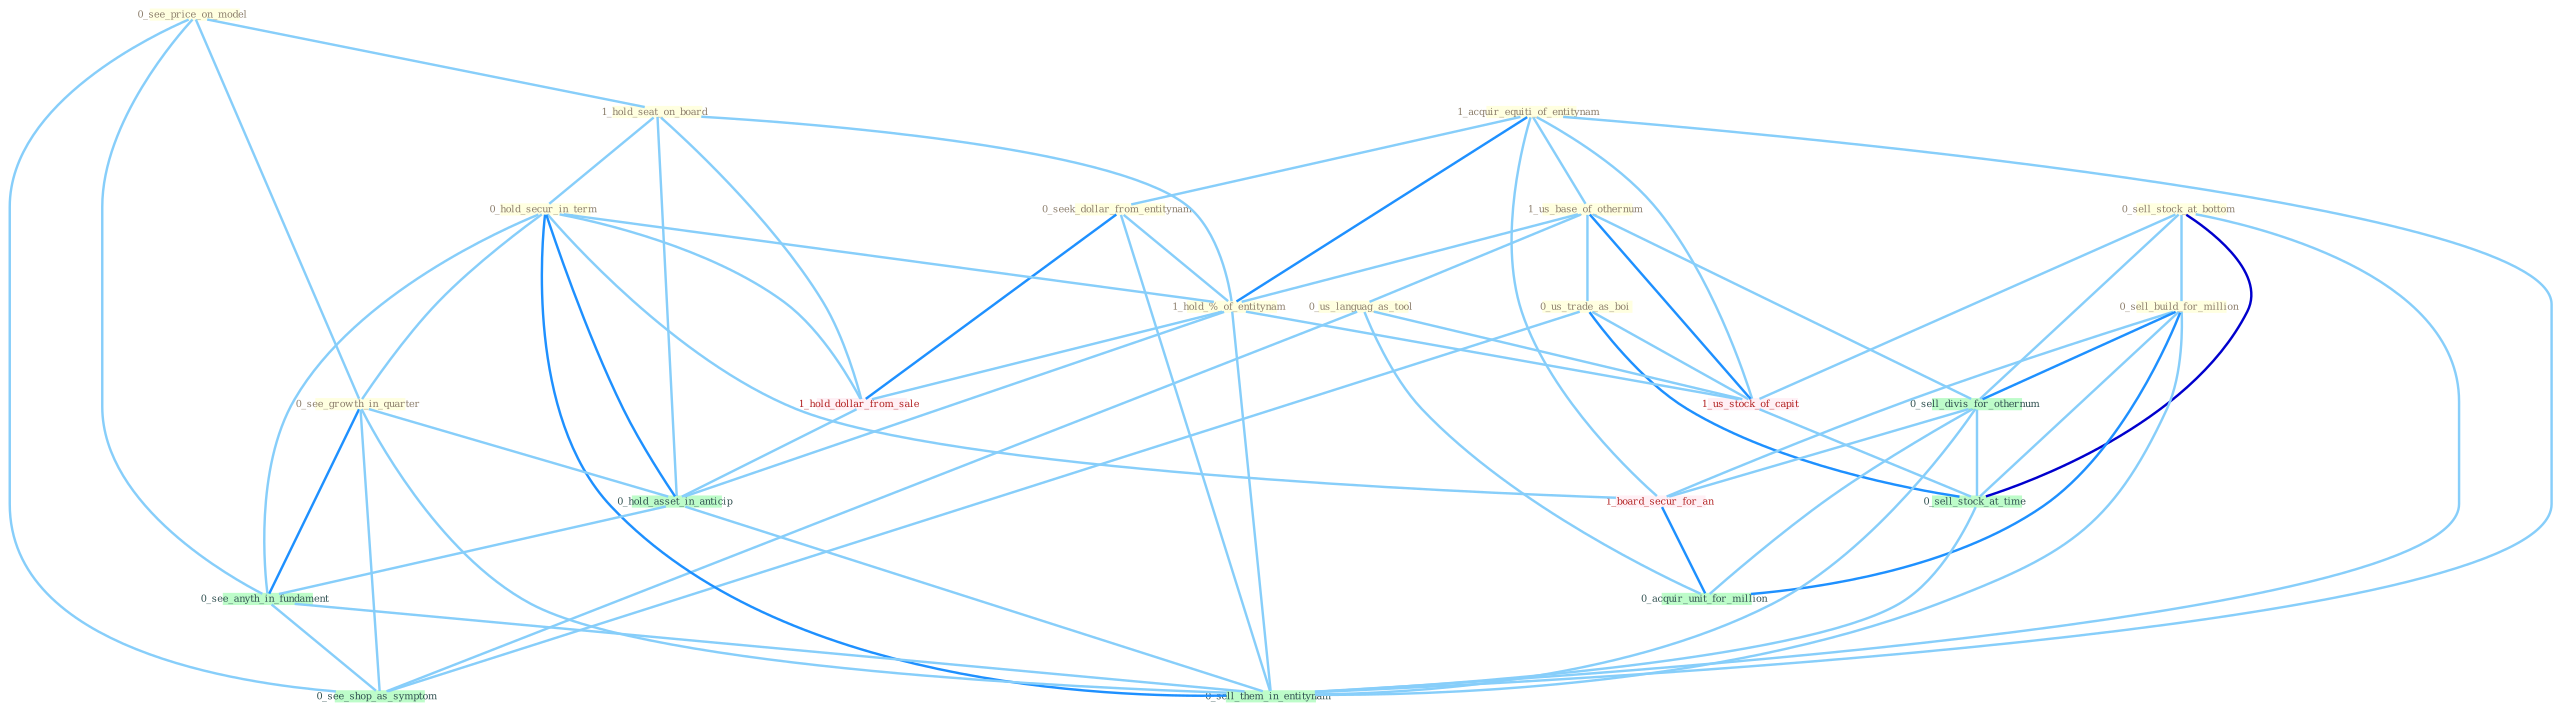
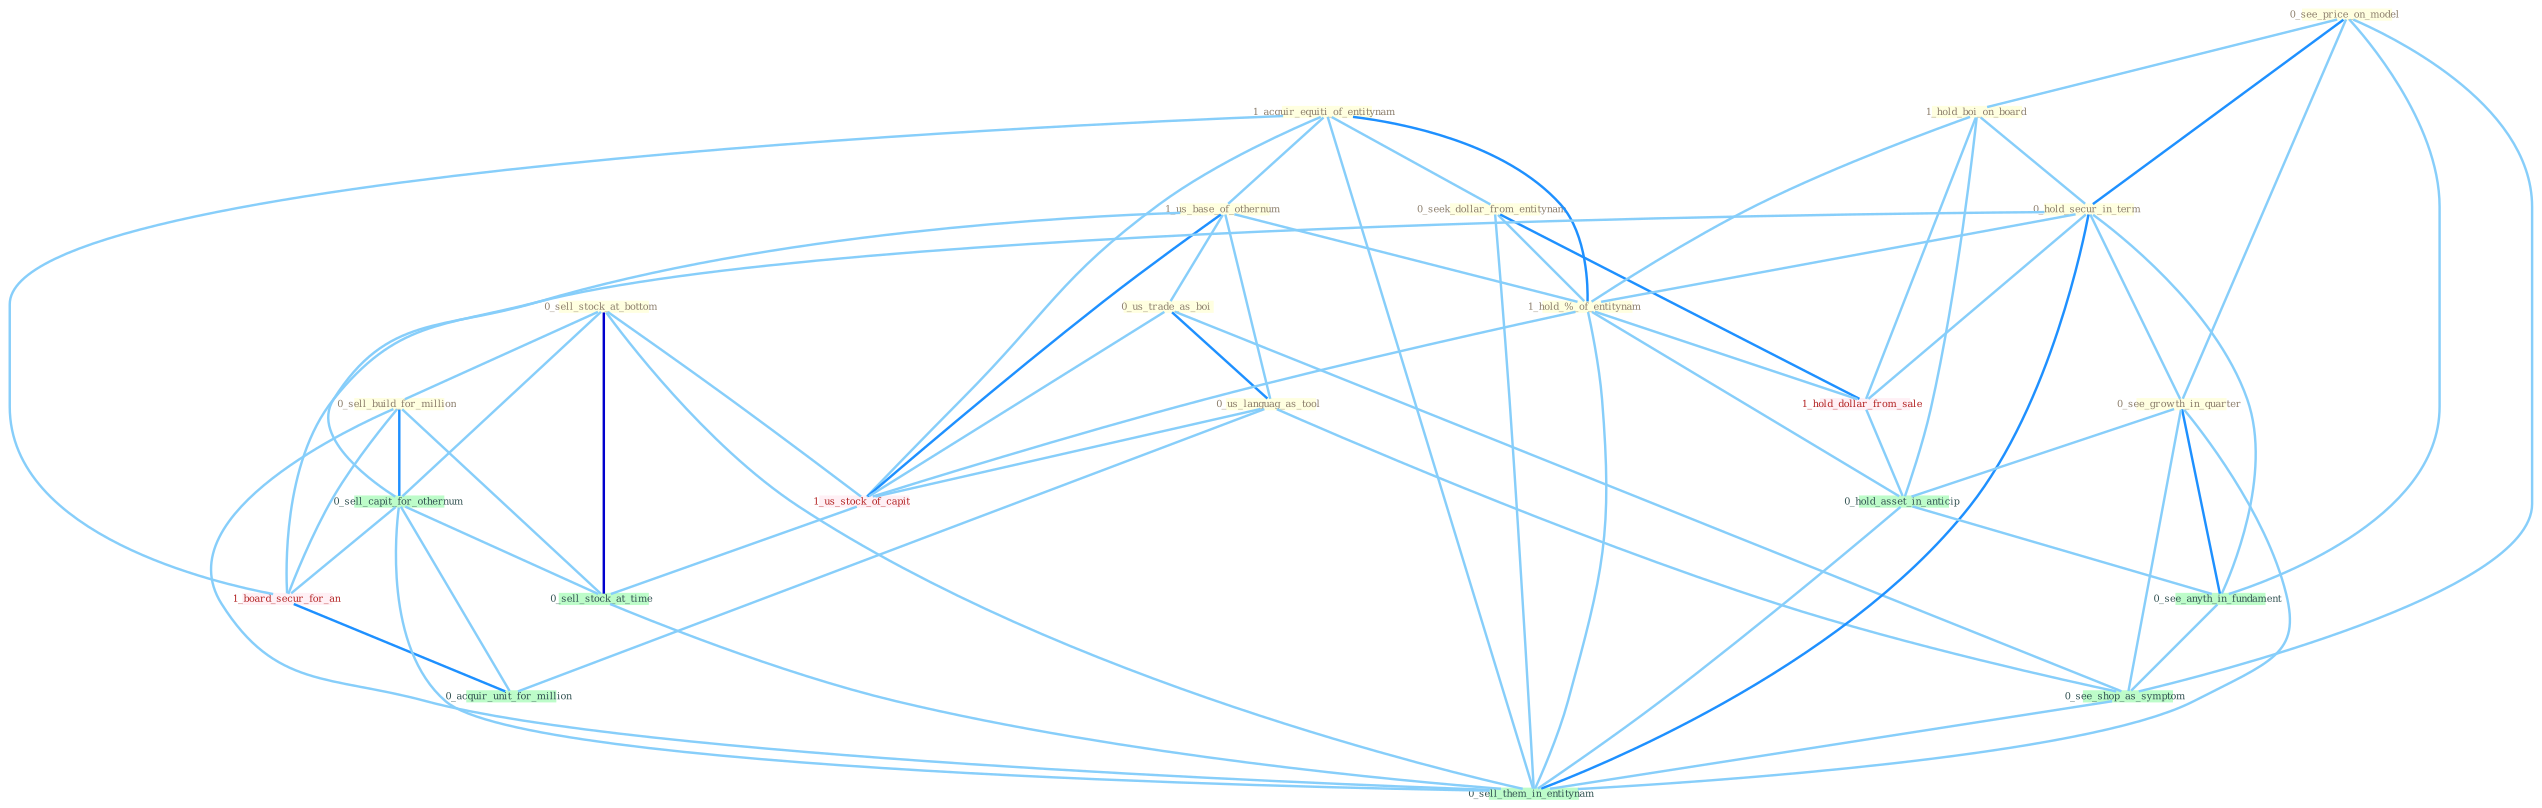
node "1_hold_seat_on_board": label "1_hold_seat_on_board" -> "1_hold_boi_on_board"
edge "0_hold_secur_in_term" -- "0_hold_asset_in_anticip": now "0_hold_secur_in_term" -- "0_see_price_on_model"
node "0_sell_divis_for_othernum": label "0_sell_divis_for_othernum" -> "0_sell_capit_for_othernum"
edge "0_us_trade_as_boi" -- "0_sell_stock_at_time": now "0_us_trade_as_boi" -- "0_us_languag_as_tool"
edge "0_sell_build_for_million" -- "0_acquir_unit_for_million": removed
edge "0_see_anyth_in_fundament" -- "0_sell_them_in_entitynam": now "0_see_shop_as_symptom" -- "0_sell_them_in_entitynam"
